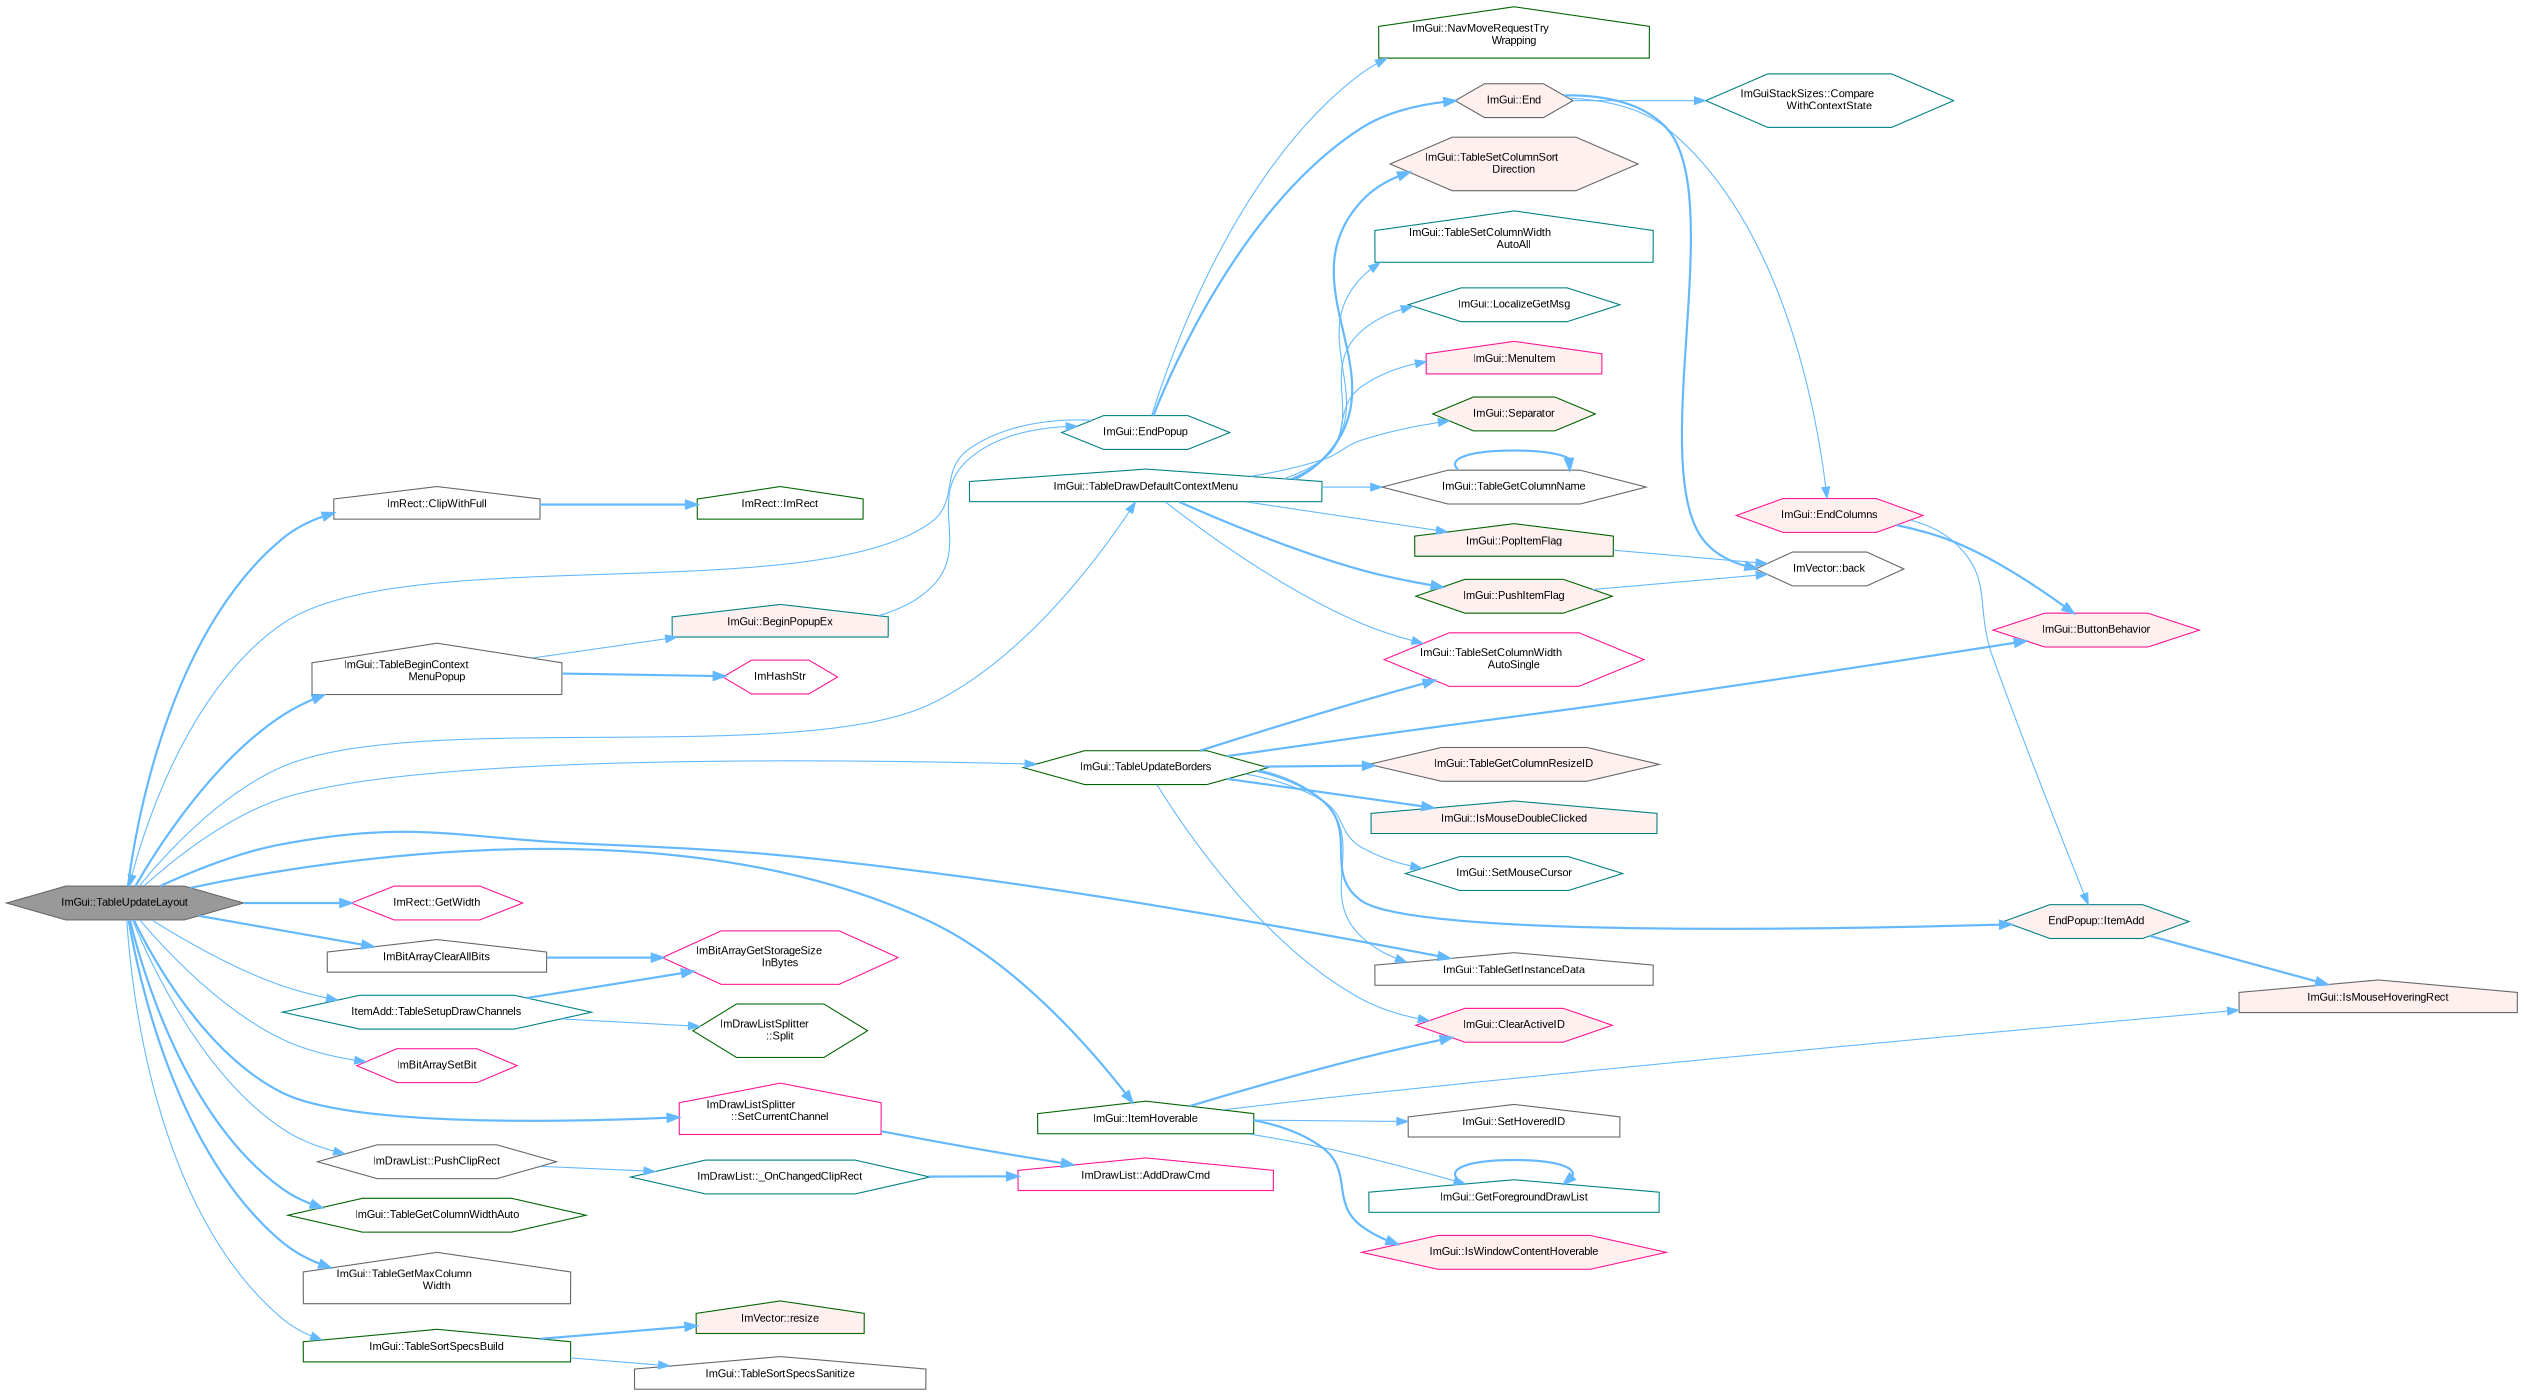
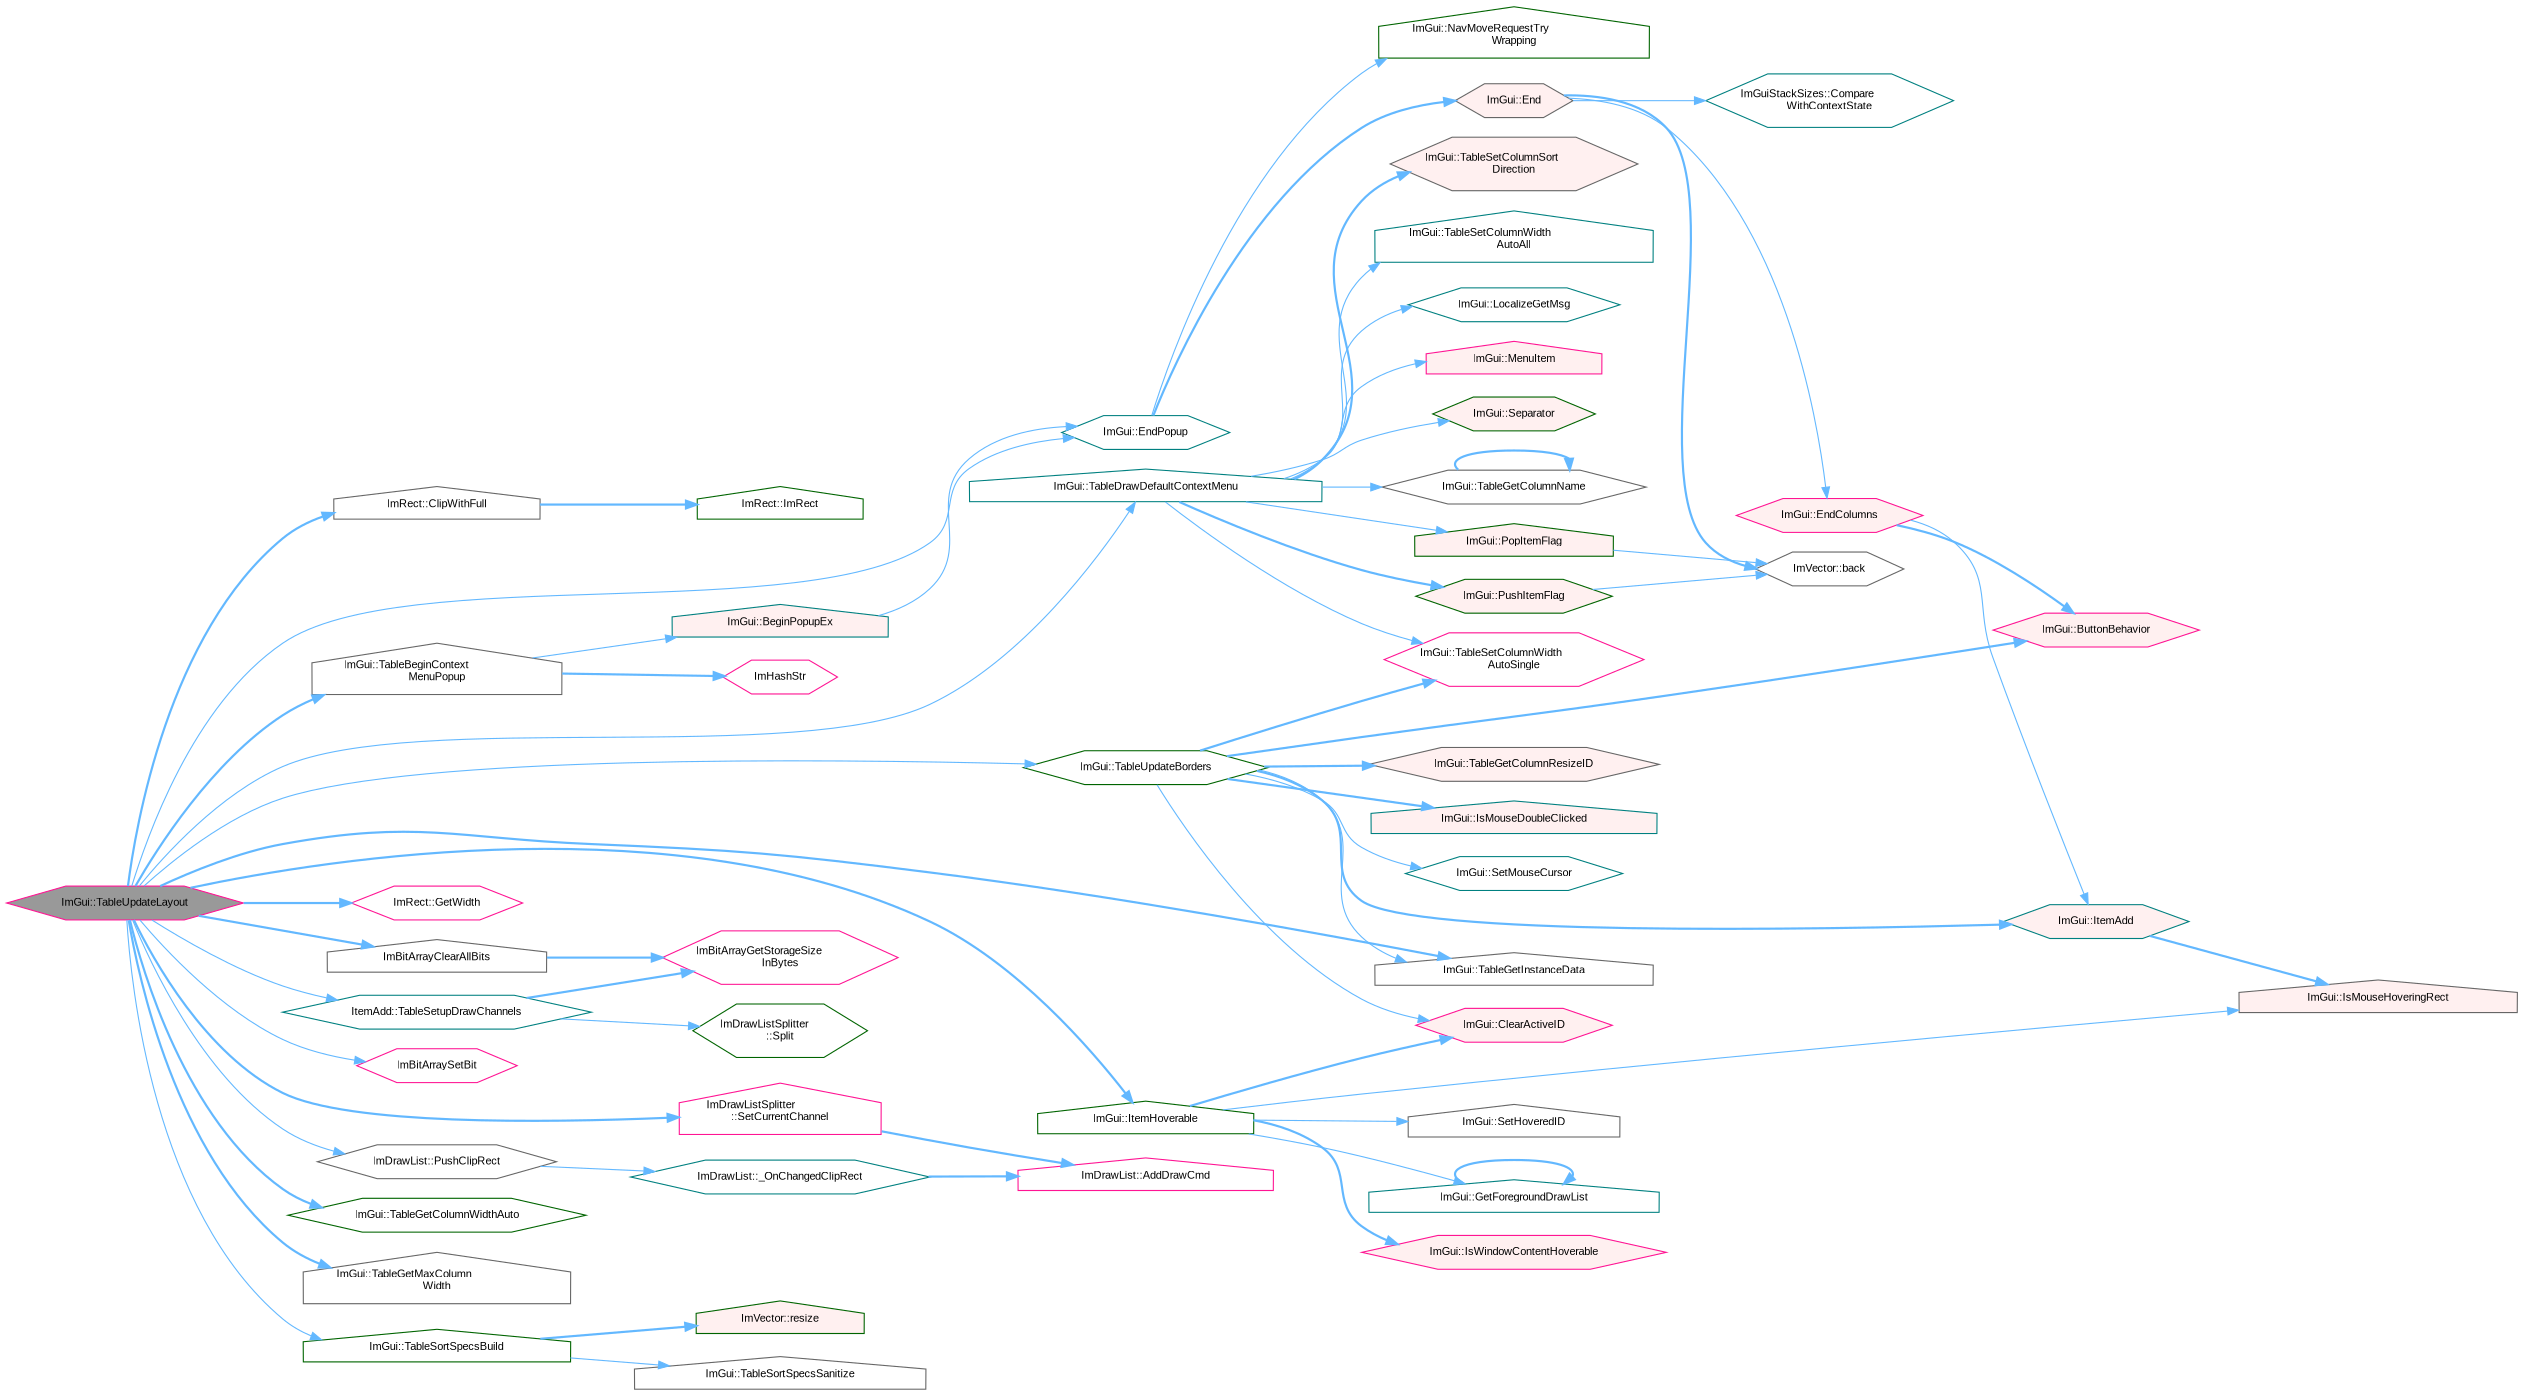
edge "ImGui::EndPopup" -> "ImGui::TableUpdateLayout": reversed
node "ImGui::TableUpdateLayout": color gray40 -> deeppink
node "EndPopup::ItemAdd": label "EndPopup::ItemAdd" -> "ImGui::ItemAdd"
